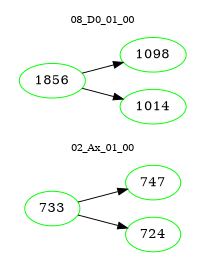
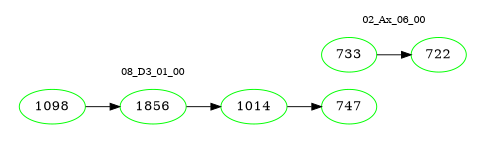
cluster "08_D0_01_00": label "08_D0_01_00" -> "08_D3_01_00"
edge "1856" -> "1098": reversed
cluster "02_Ax_01_00": label "02_Ax_01_00" -> "02_Ax_06_00"
edge "733" -> "747": now "1014" -> "747"
node "724": label "724" -> "722"
